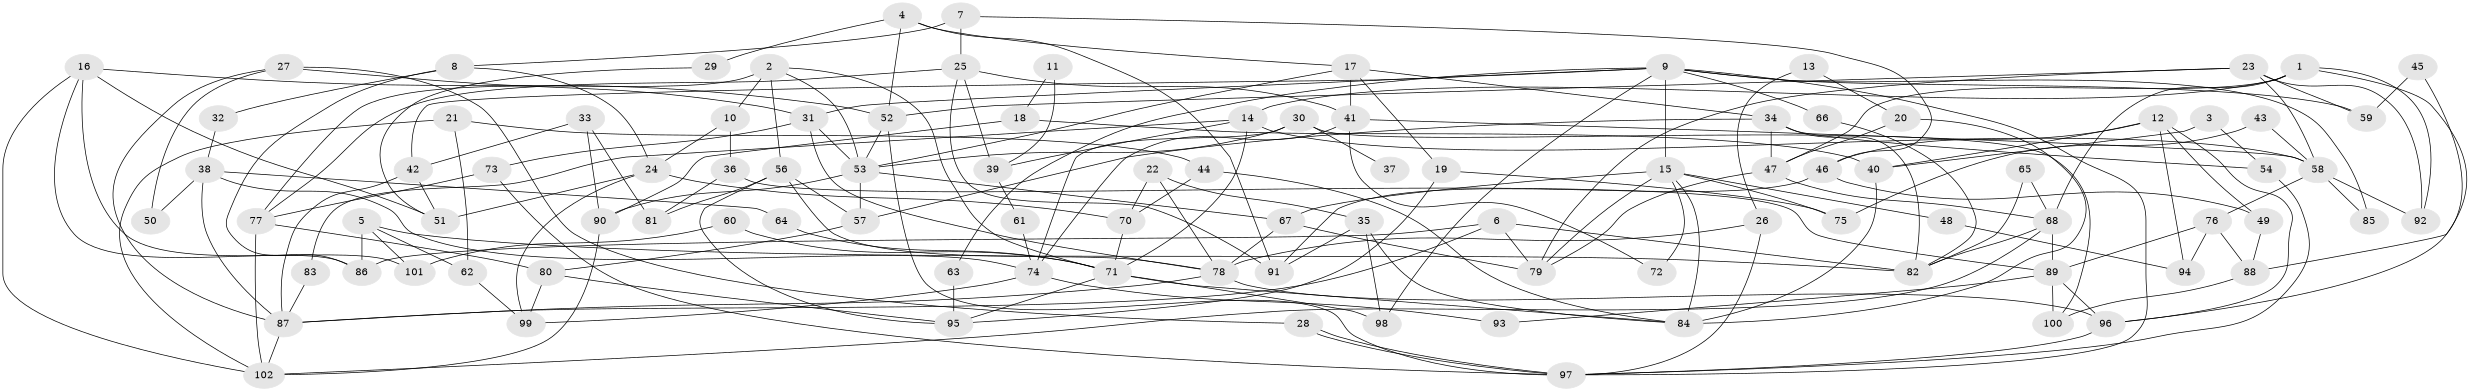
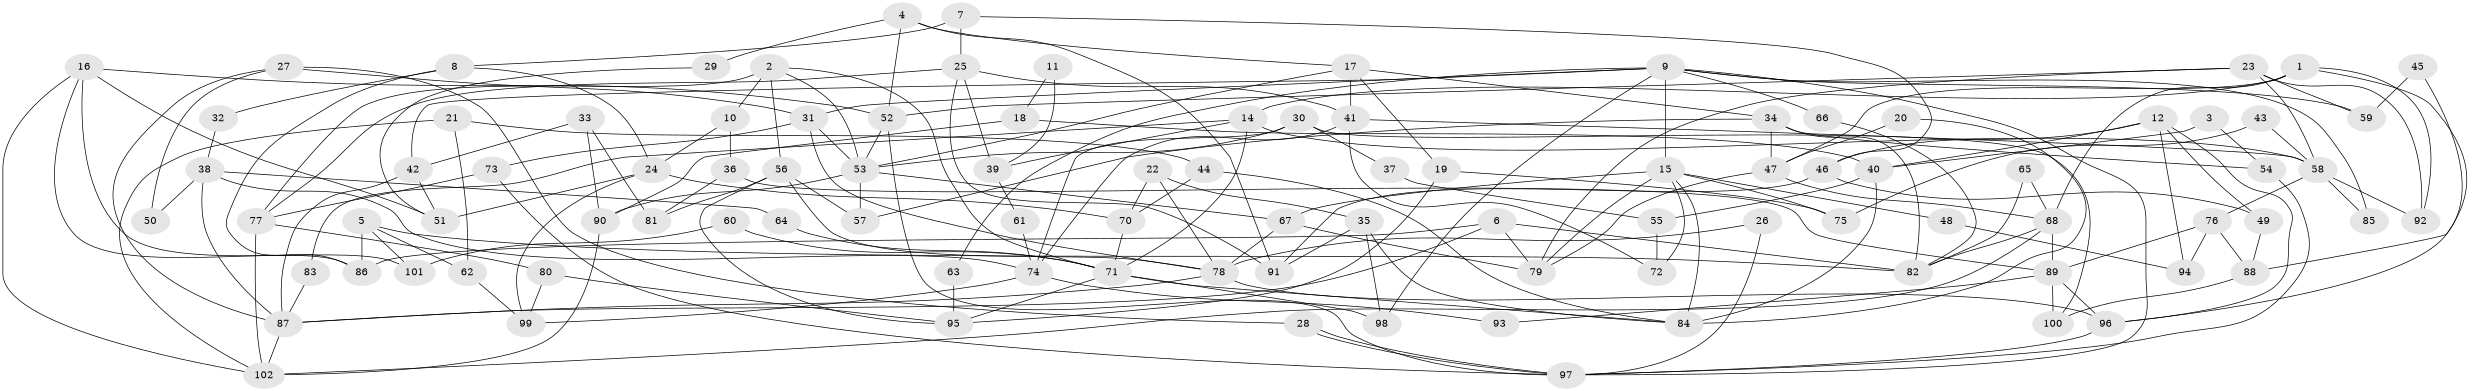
node "13": removed
node "55": added
edge "57" -- "80": removed
